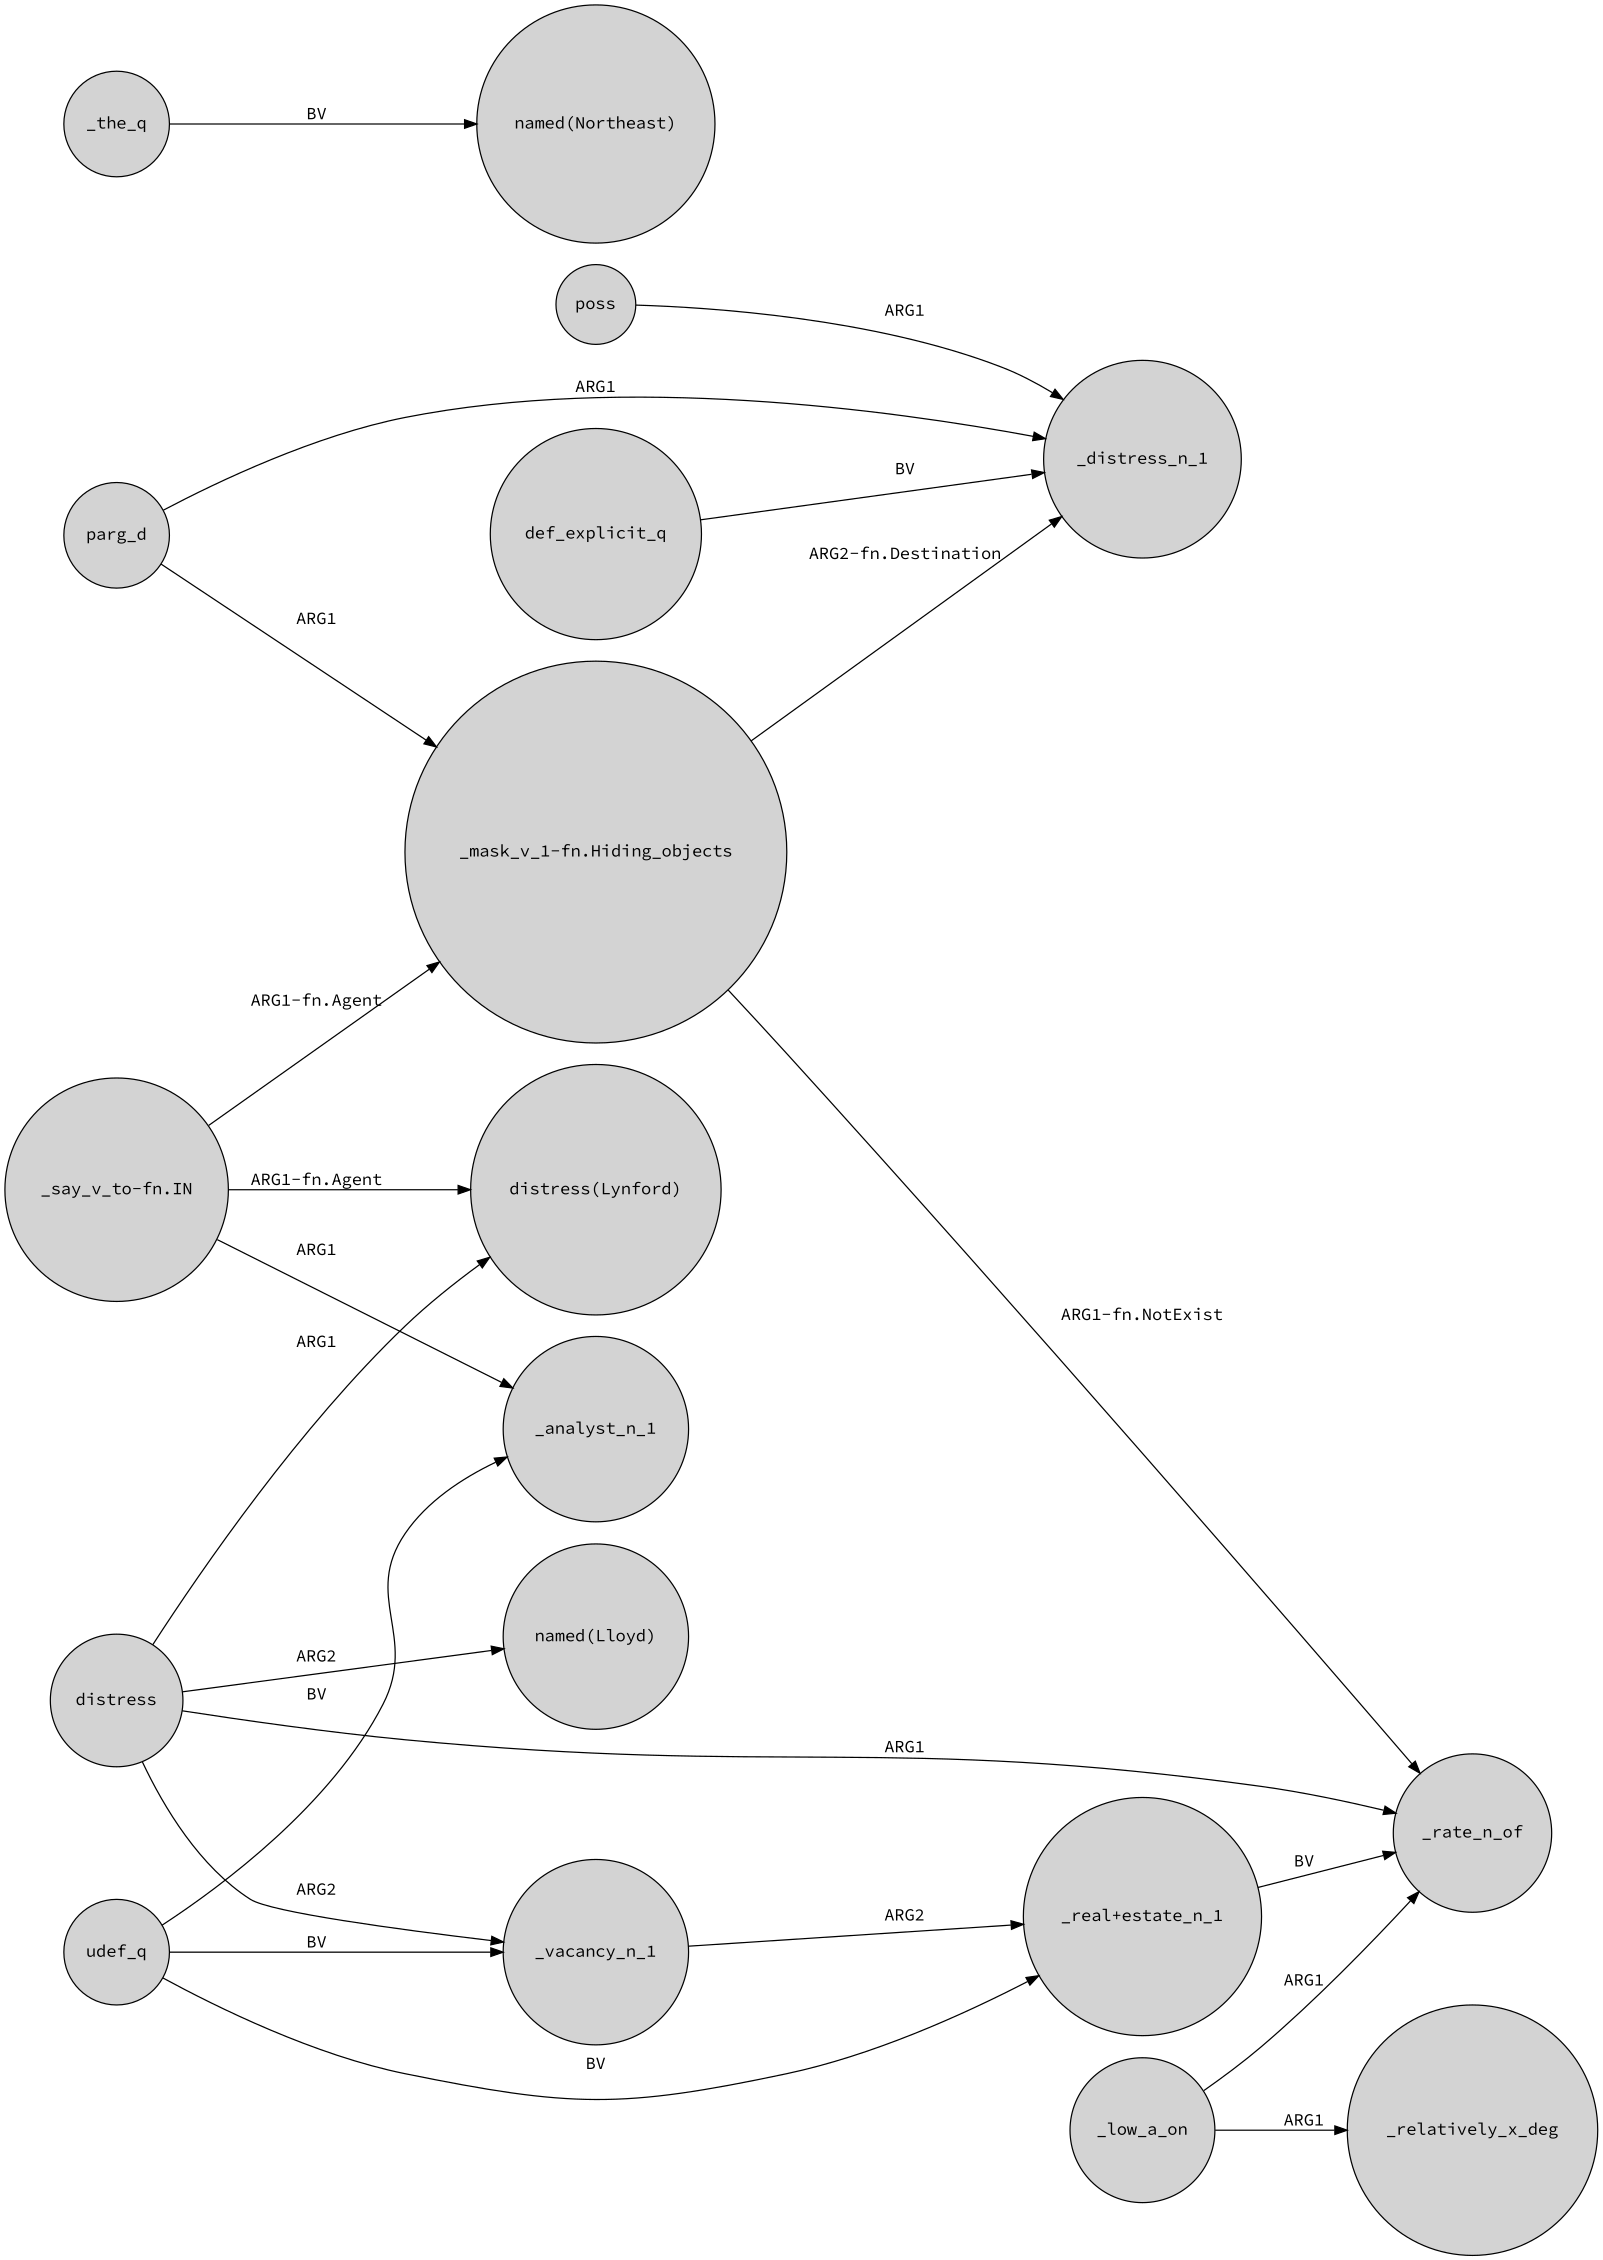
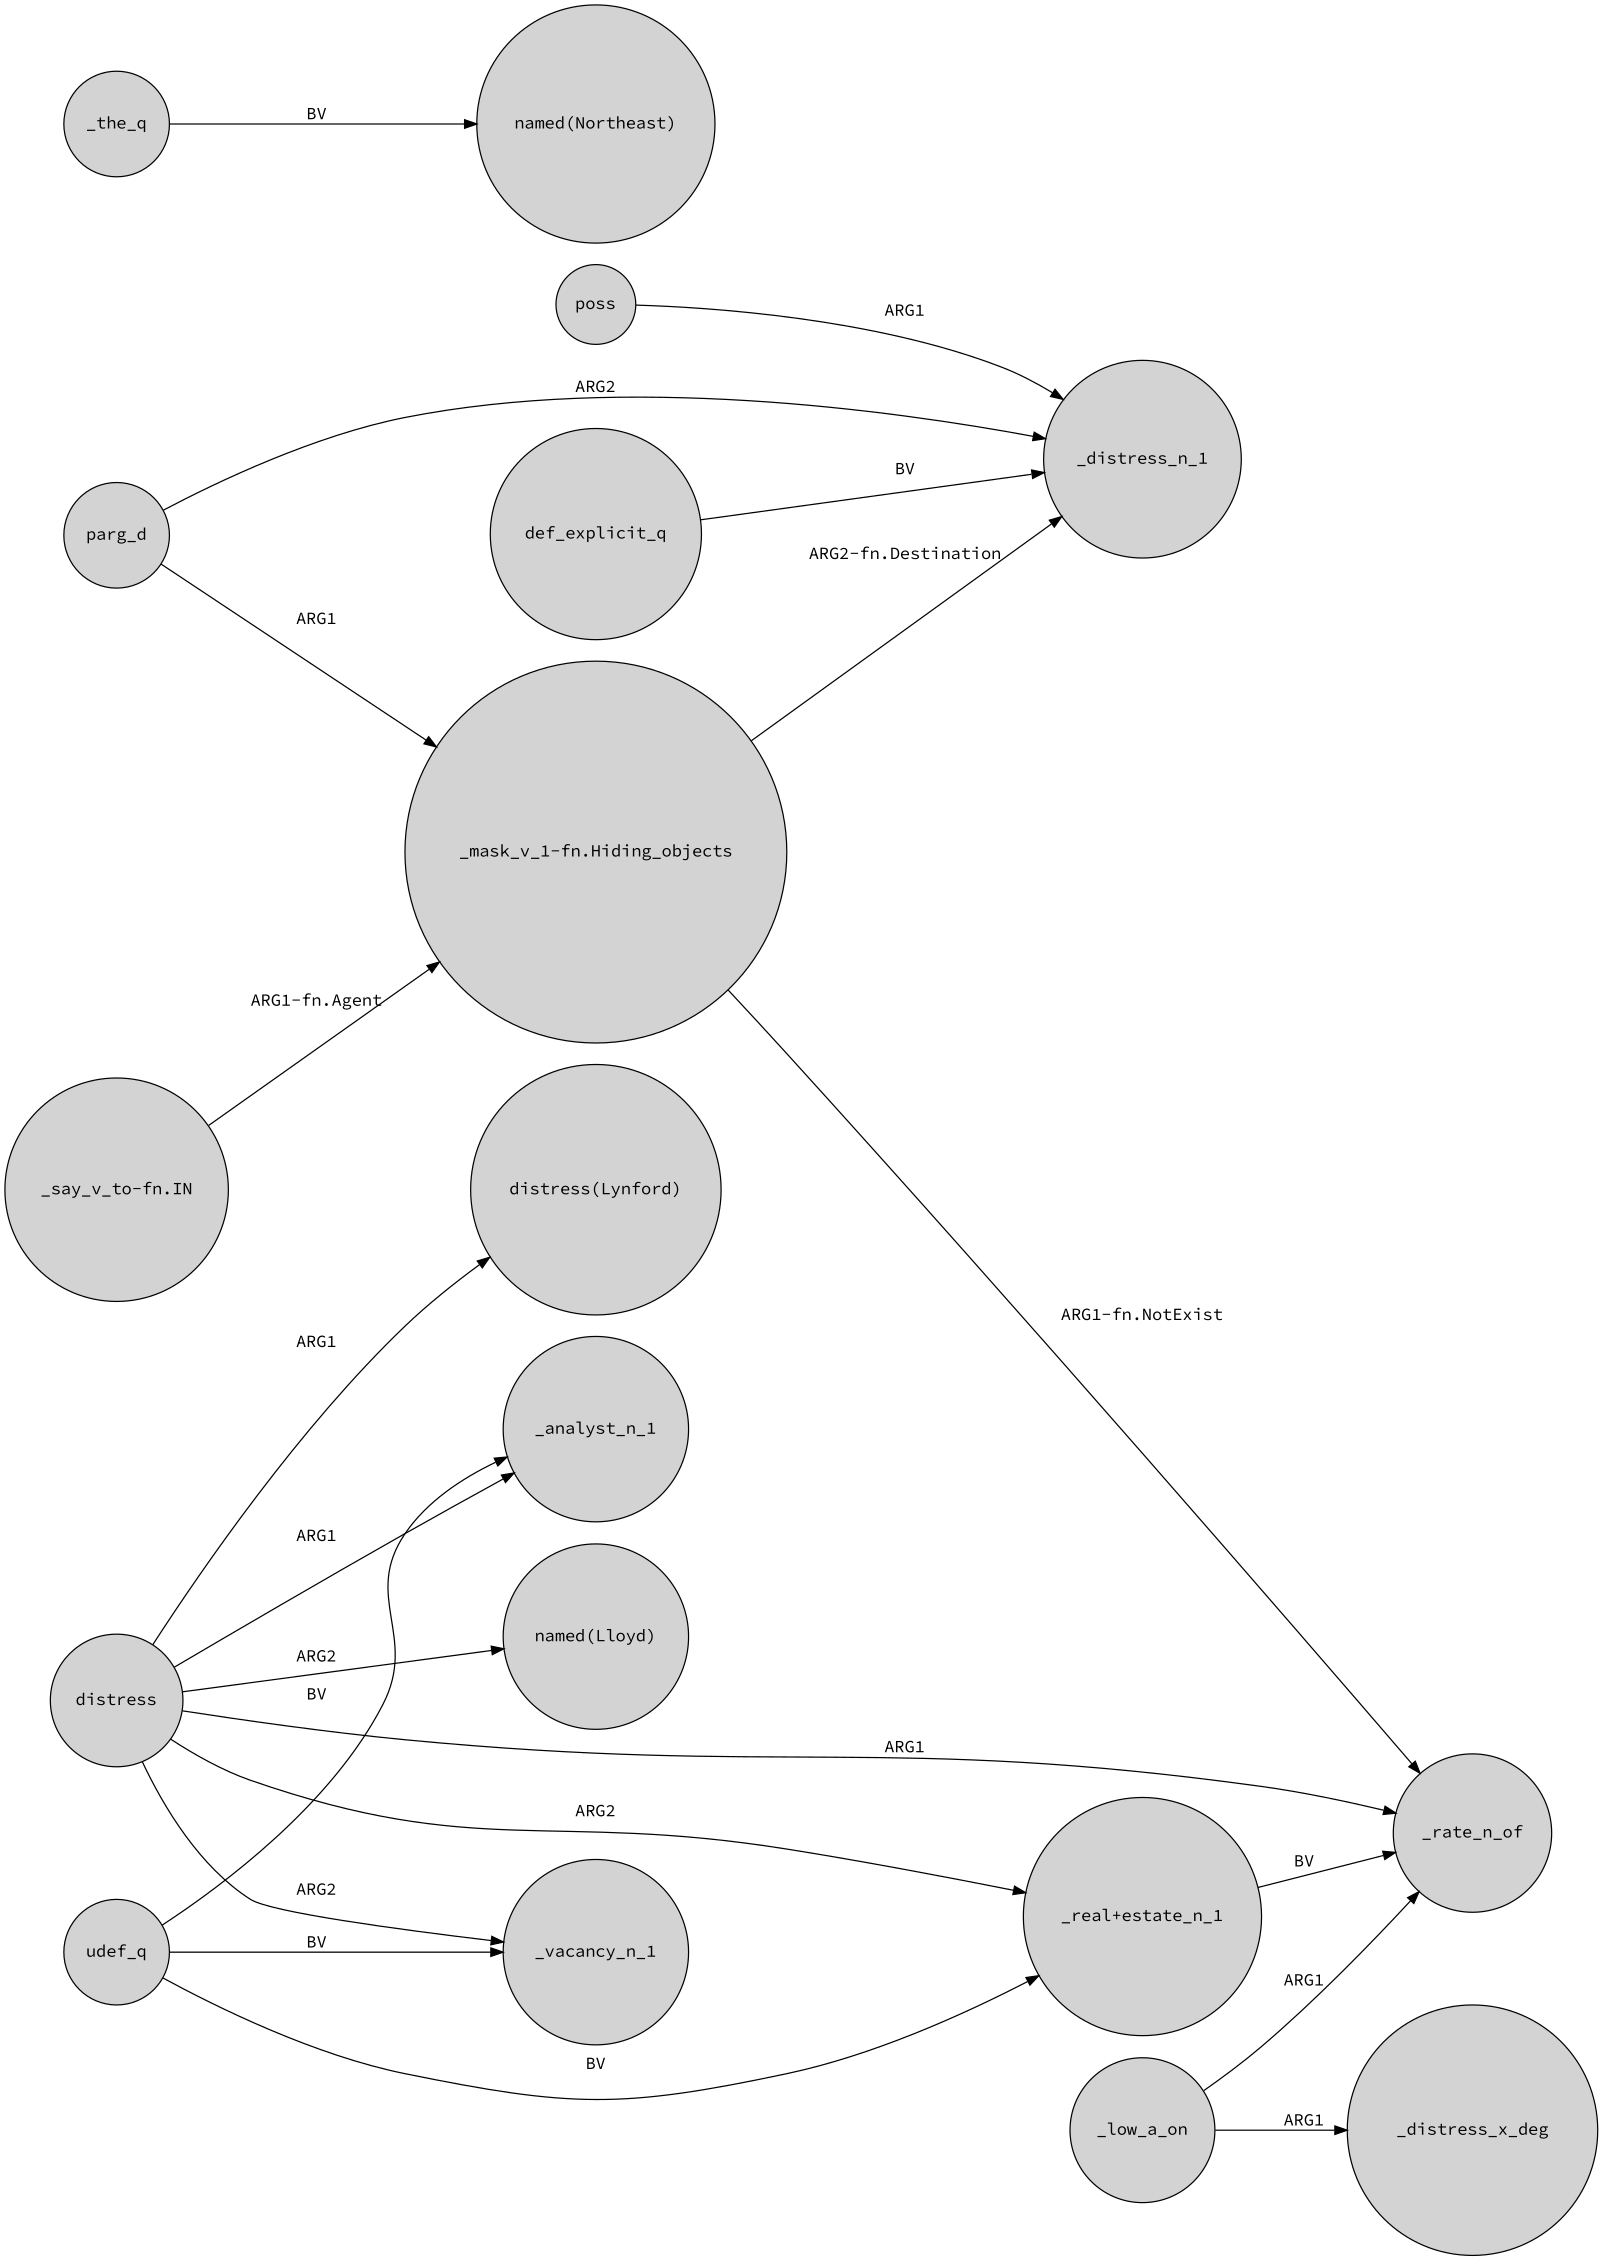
edge "parg_d" -> "_distress_n_1": label "ARG1" -> "ARG2"
edge "_say_v_to-fn.IN" -> "distress(Lynford)": removed, label "ARG1-fn.Agent"
edge "_say_v_to-fn.IN" -> "_analyst_n_1": now "distress" -> "_analyst_n_1"
edge "_vacancy_n_1" -> "_real+estate_n_1": now "distress" -> "_real+estate_n_1"
node "_relatively_x_deg": label "_relatively_x_deg" -> "_distress_x_deg"
